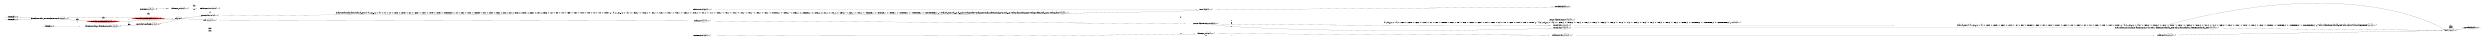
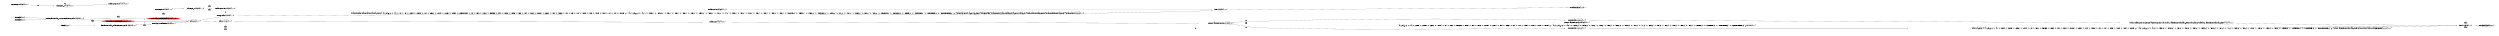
edge "RecognitionException re@@@49@@@['1', '1', '0']" -> "_errHandler.recover(this,re)@@@52@@@['1', '1', '0']": label "true" -> "_localctx"
node "_errHandler.recover(this,re)@@@48@@@['0', '0', '1']": removed
